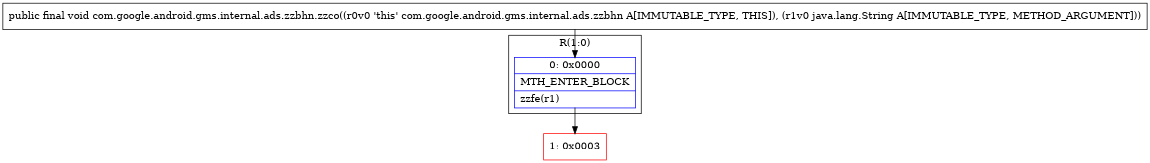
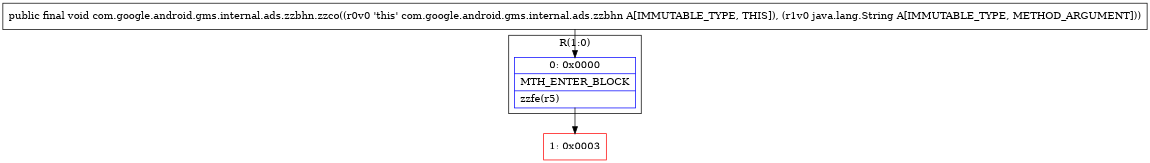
node "0: 0x0000": text "zzfe(r1)" -> "zzfe(r5)"
